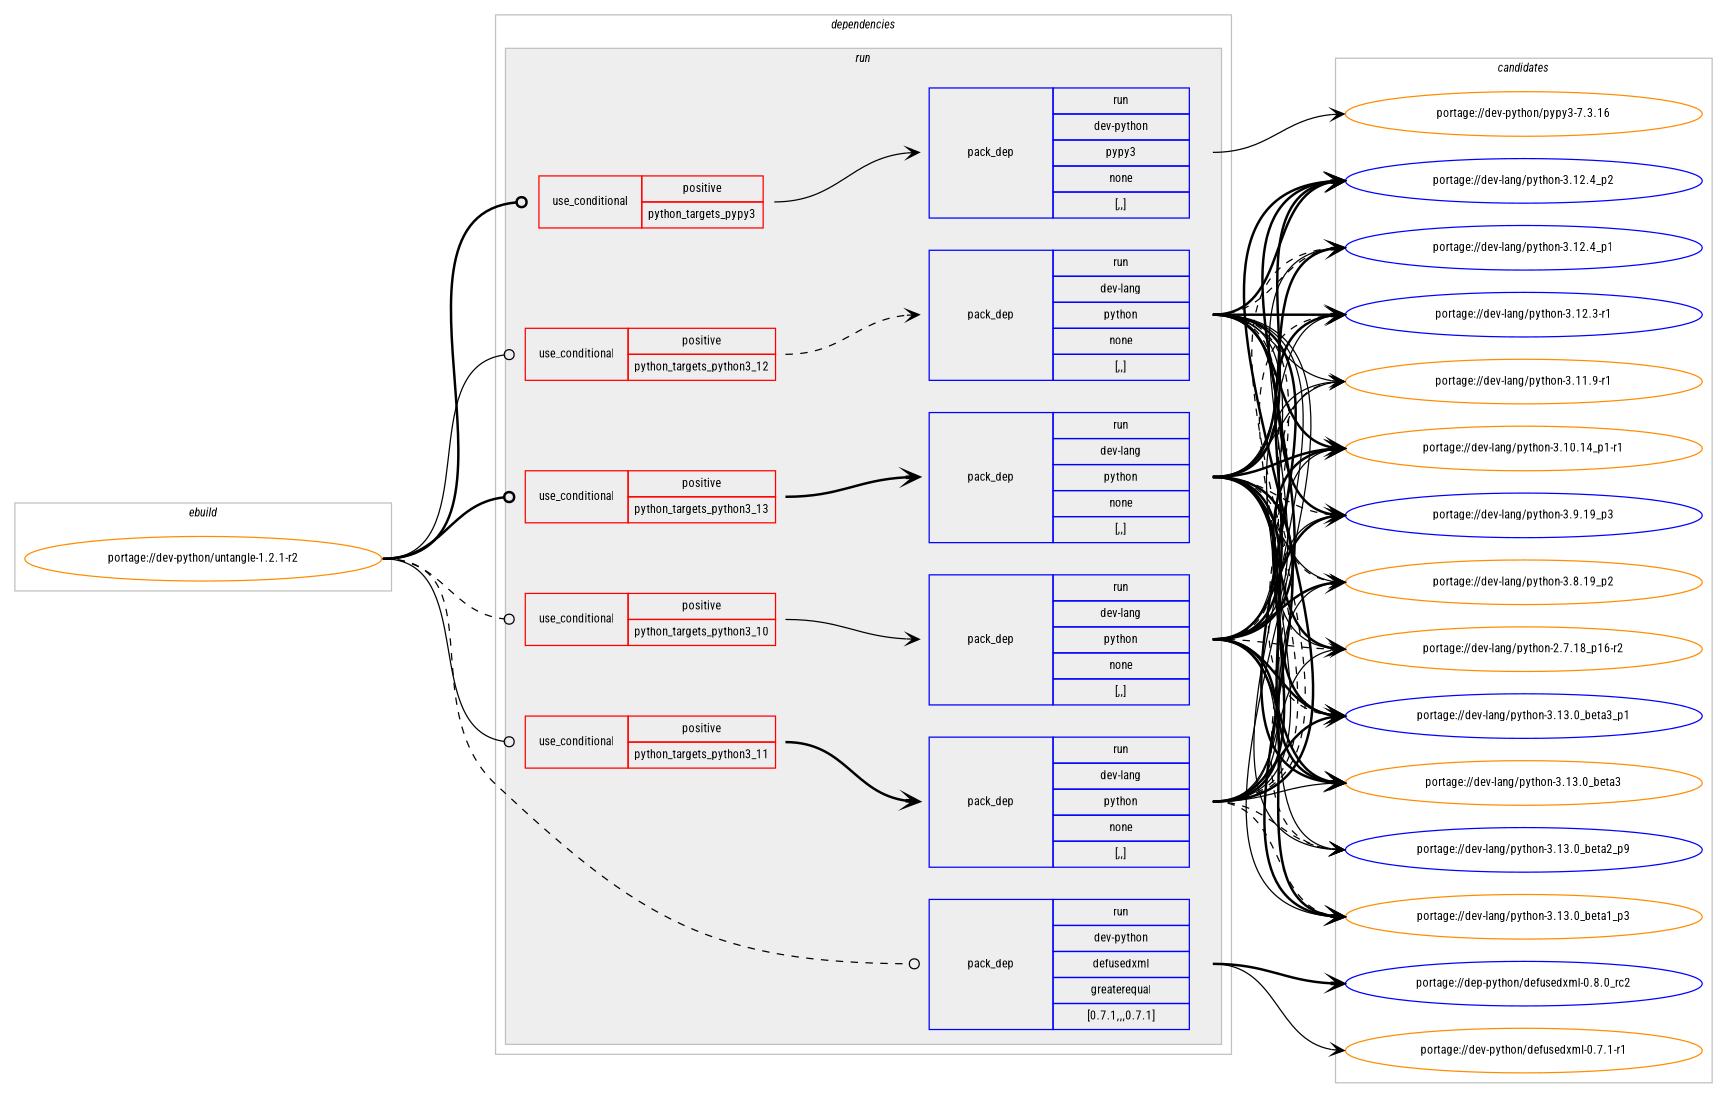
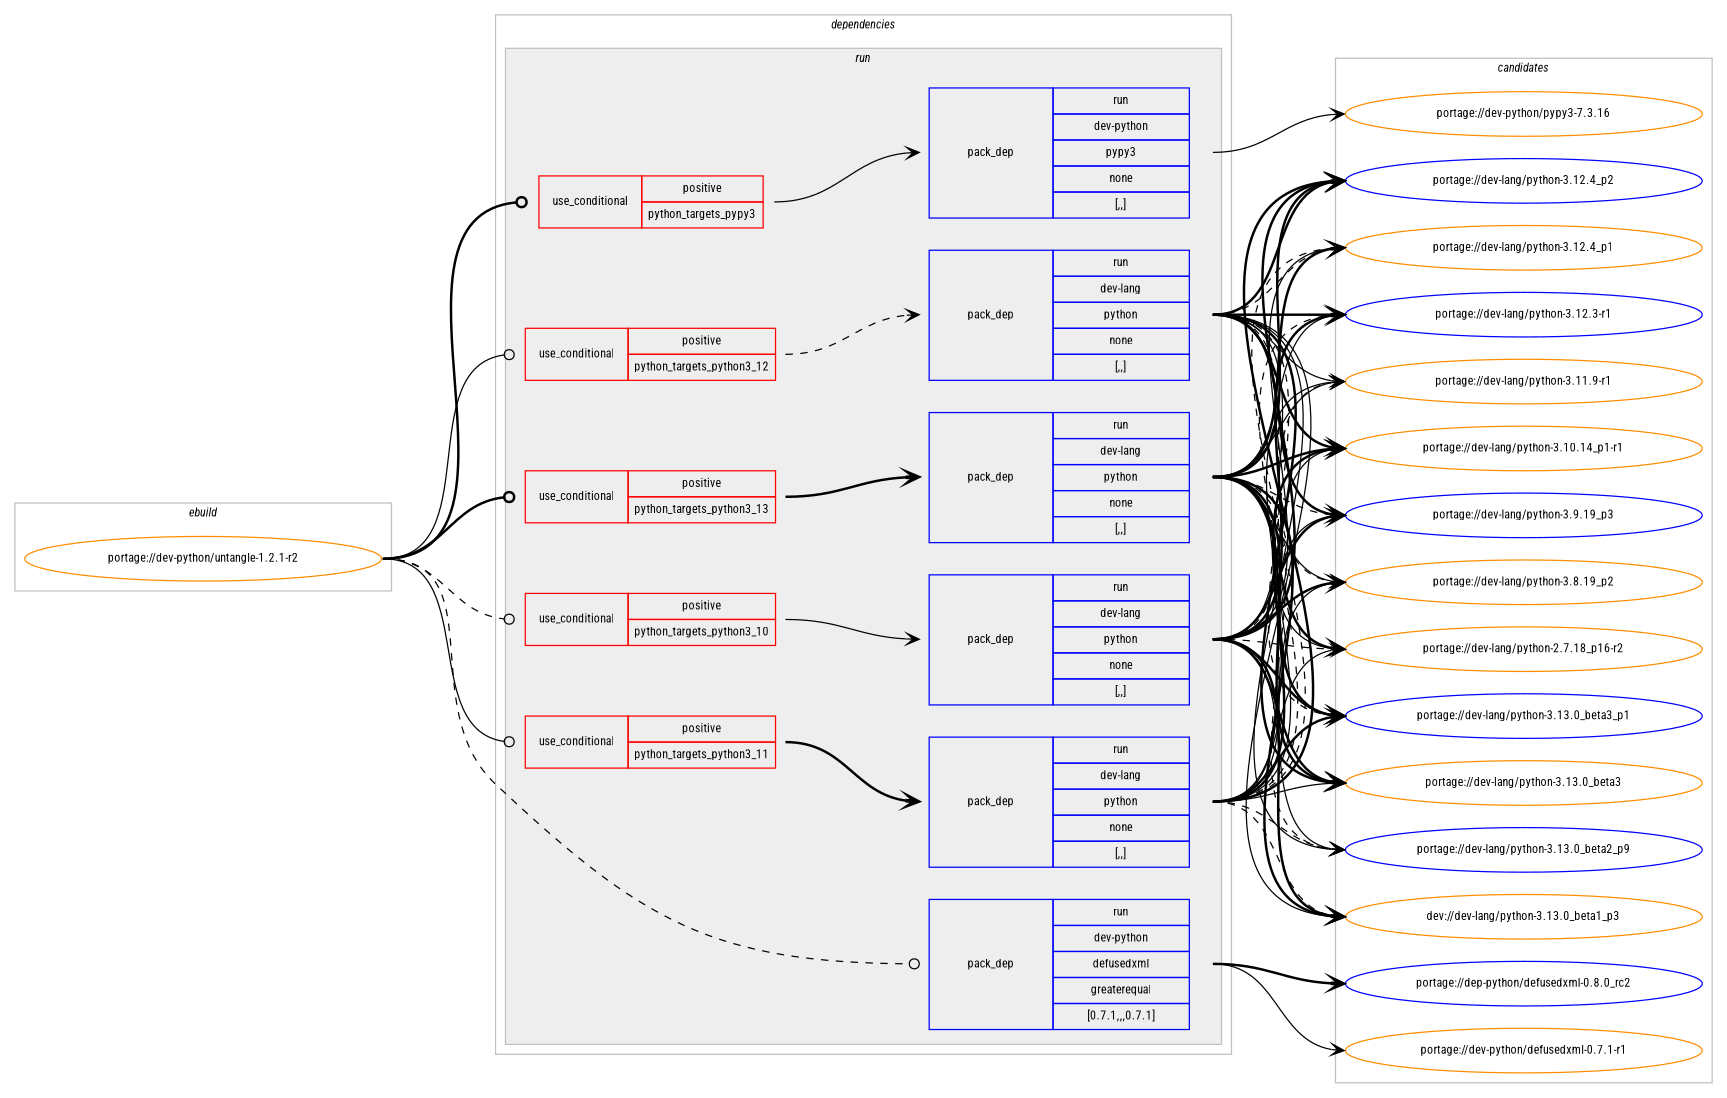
node "portage://dev-lang/python-3.12.4_p1": color blue -> darkorange
node "portage://dev-lang/python-3.13.0_beta1_p3": label "portage://dev-lang/python-3.13.0_beta1_p3" -> "dev://dev-lang/python-3.13.0_beta1_p3"
